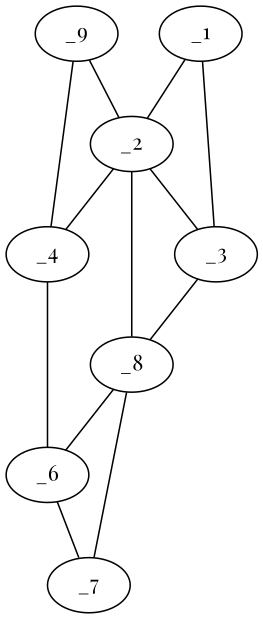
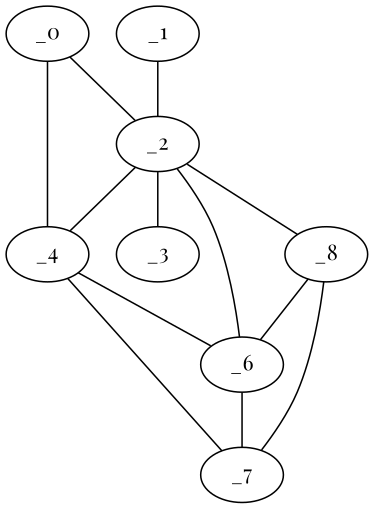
node "_9": label "_9" -> "_0"
edge "_1" -- "_3": removed
edge "_2" -- "_6": added
edge "_3" -- "_8": removed
edge "_4" -- "_7": added
